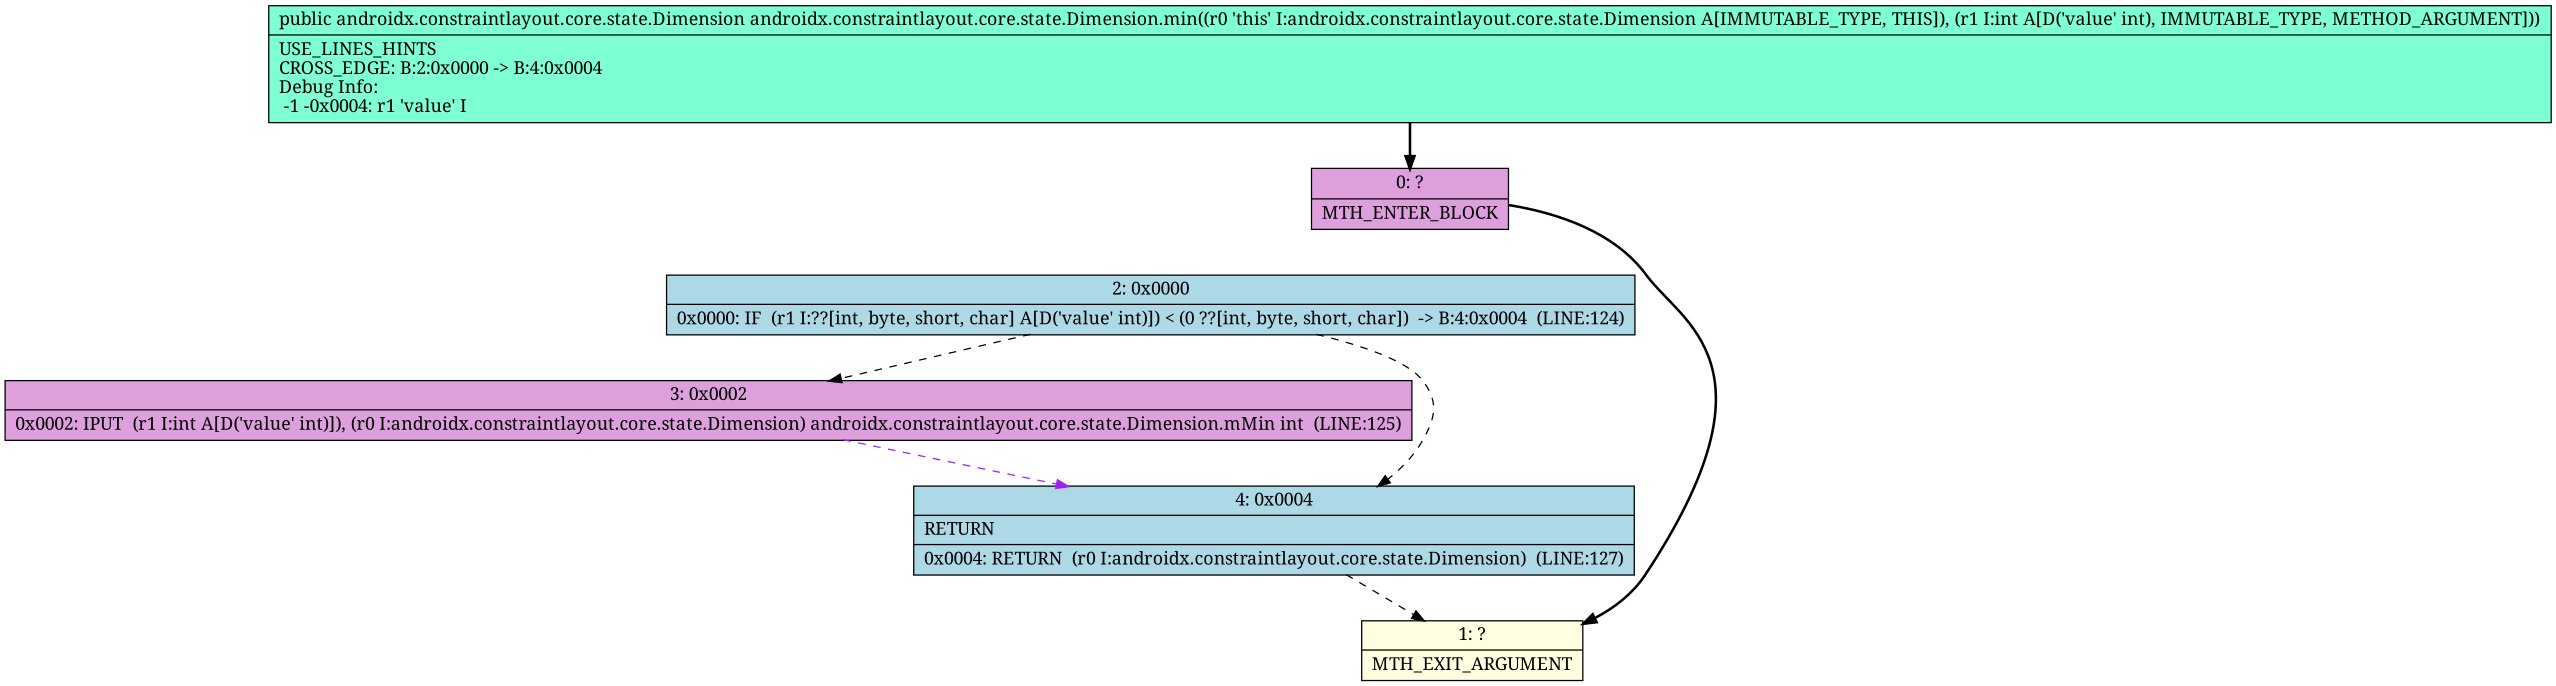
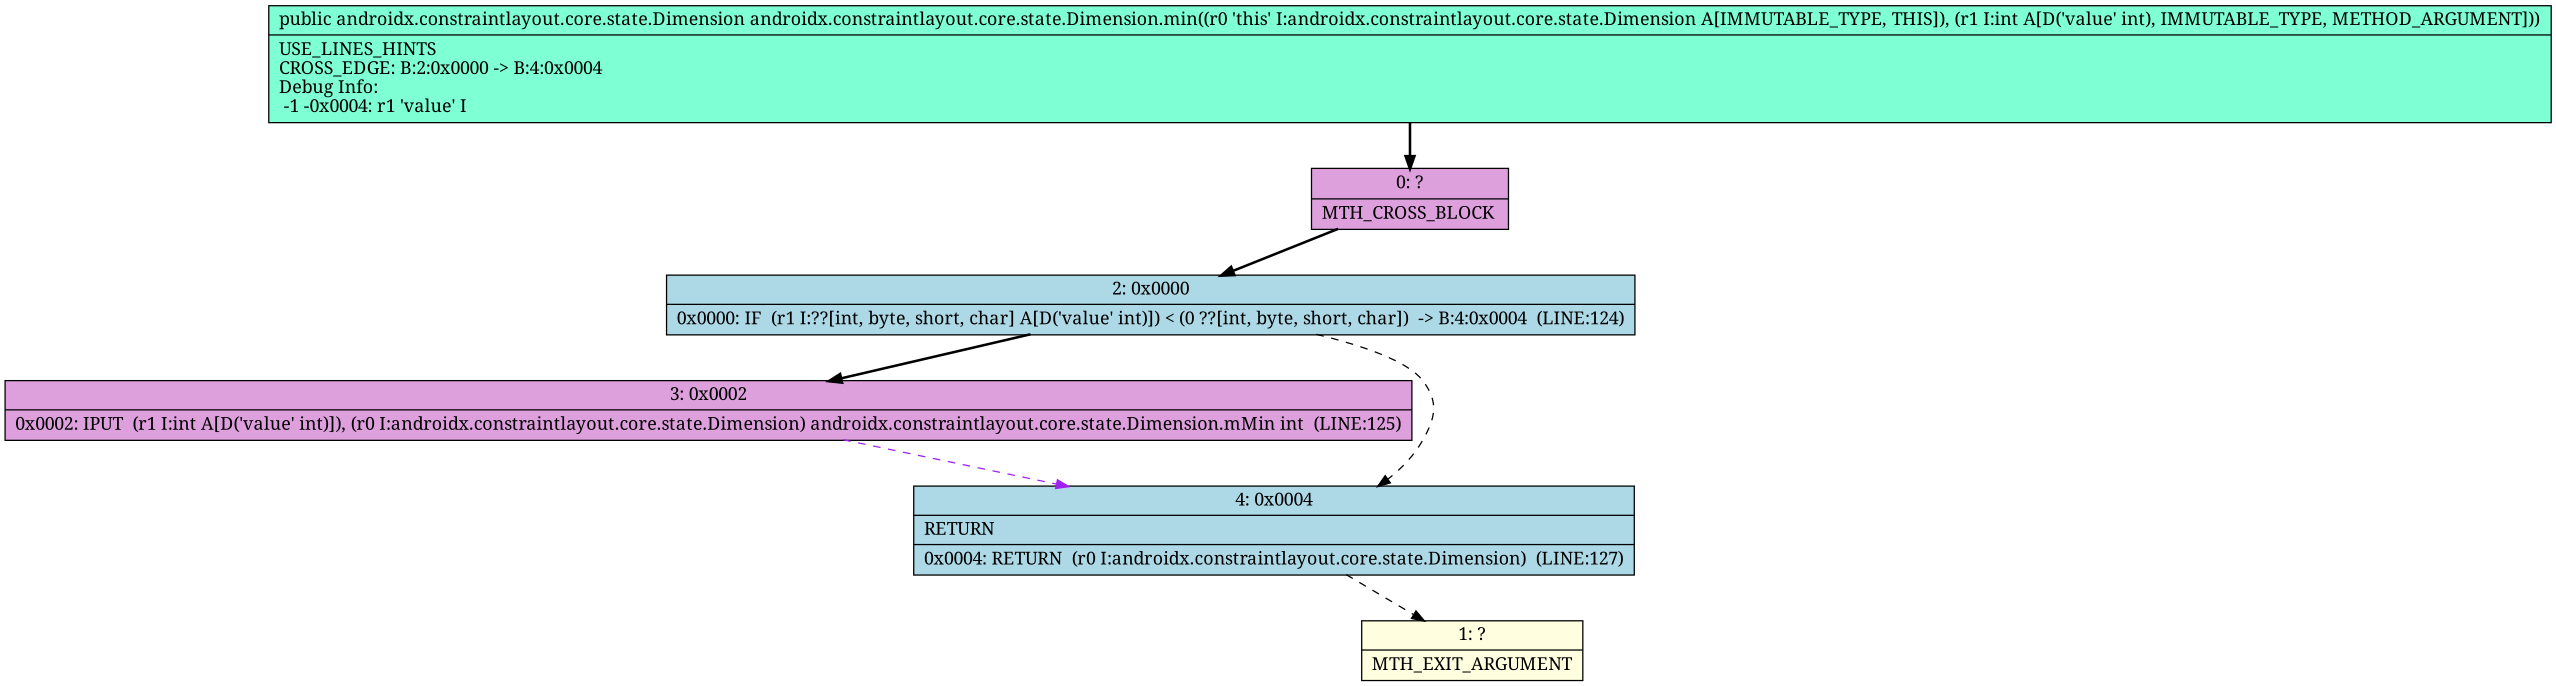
node "0: ?": text "MTH_ENTER_BLOCK" -> "MTH_CROSS_BLOCK"
edge "2: 0x0000" -> "3: 0x0002": style dashed -> bold
edge "0: ?" -> "1: ?": now "0: ?" -> "2: 0x0000"
